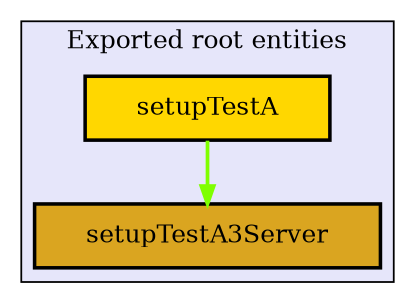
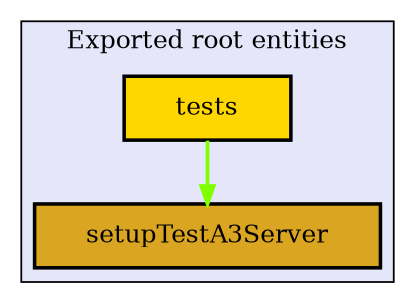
node "setupTestA": label "setupTestA" -> "tests"
